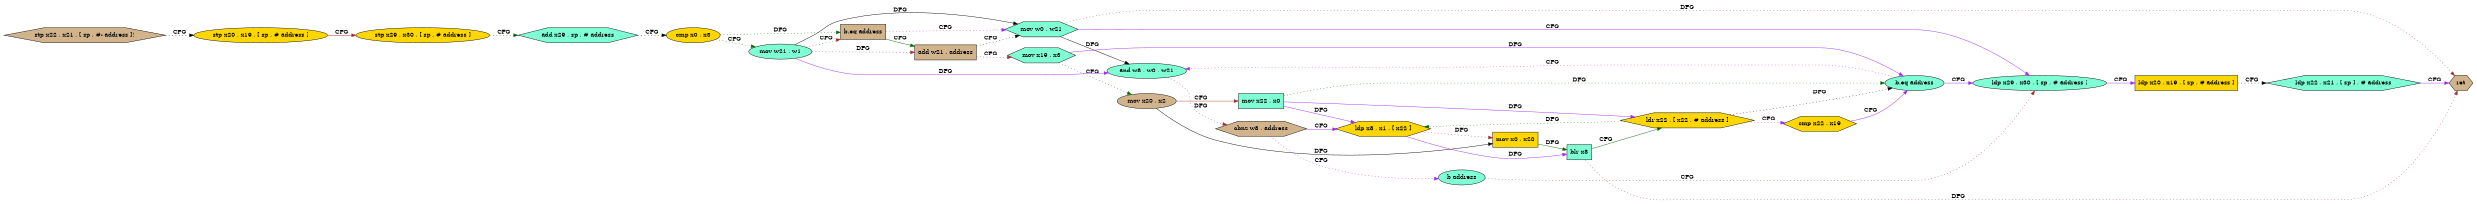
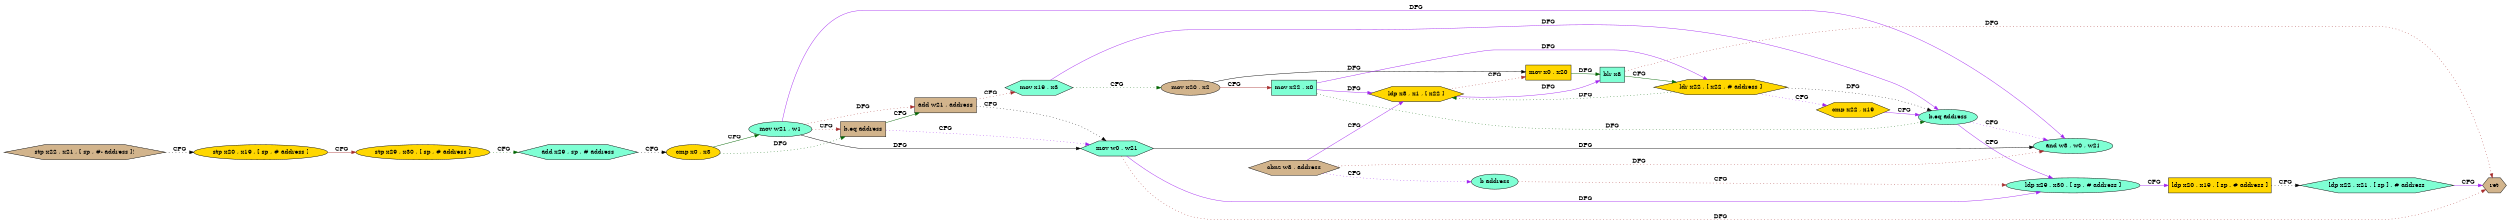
edge "mov w0 , w21" -> "ldp x29 , x30 , [ sp , # address ]": label "CFG" -> "DFG"
edge "cmp x0 , x3" -> "mov w21 , w1": style dotted -> solid
edge "and w8 , w0 , w21" -> "cbnz w8 , address": reversed
edge "ldp x8 , x1 , [ x22 ]" -> "mov x0 , x20": label "DFG" -> "CFG"
